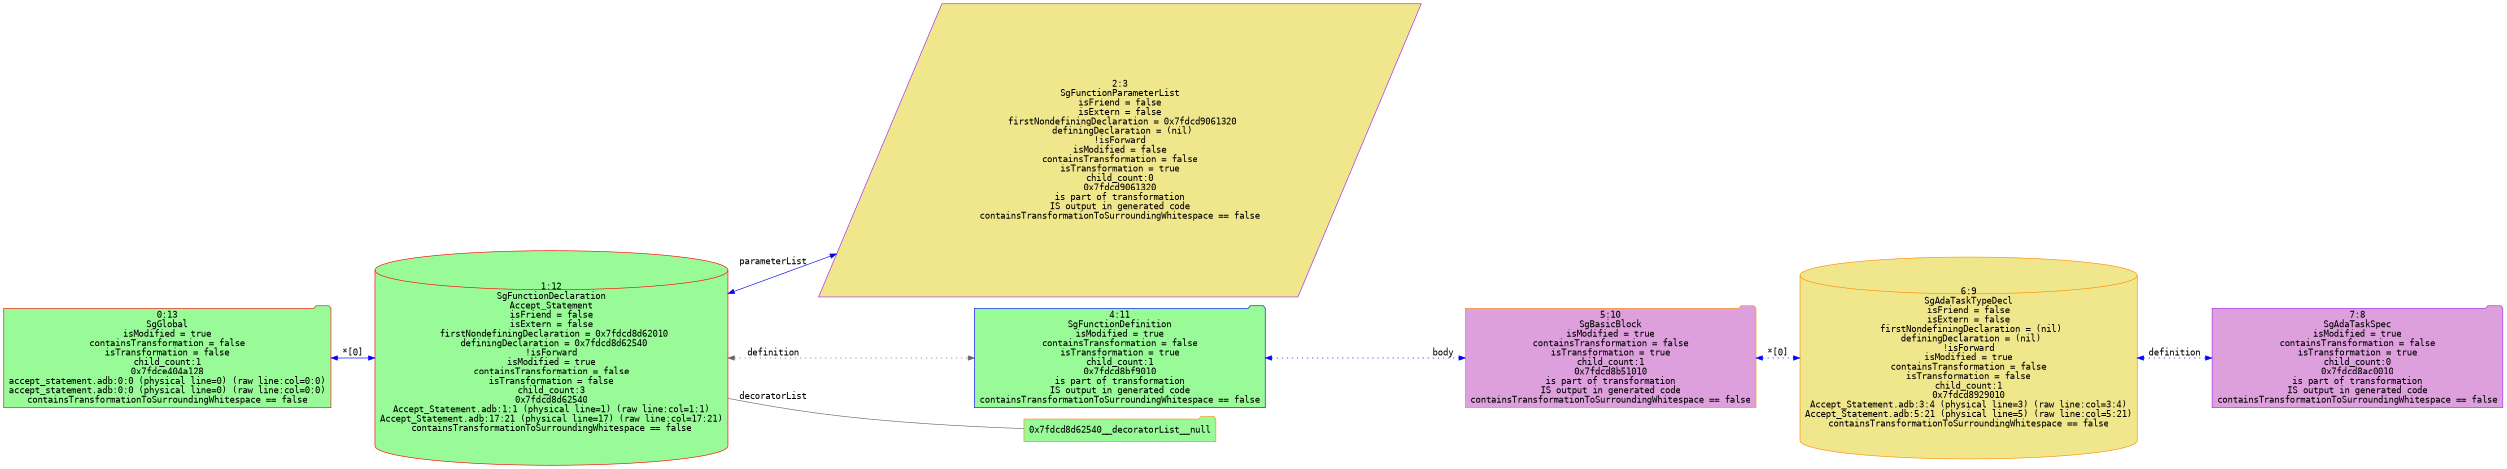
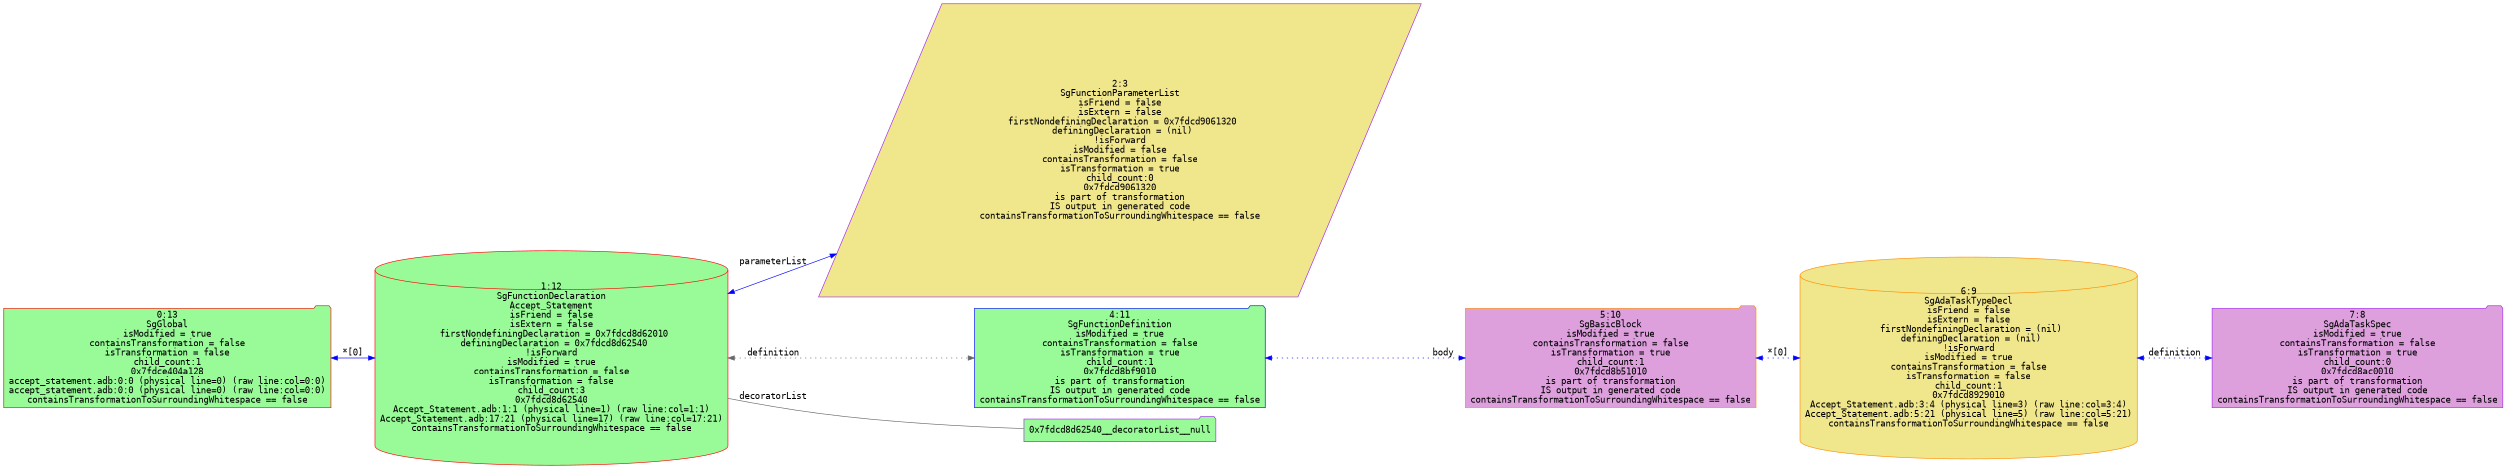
node "0x7fdcd8d62540__decoratorList__null": color darkorange -> purple
